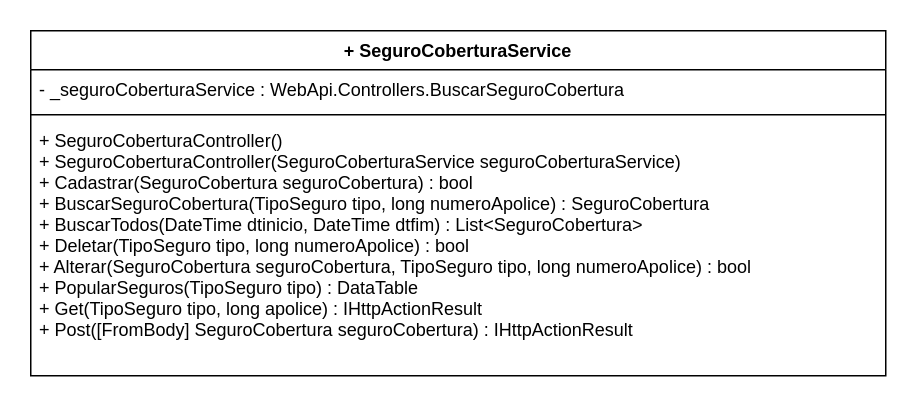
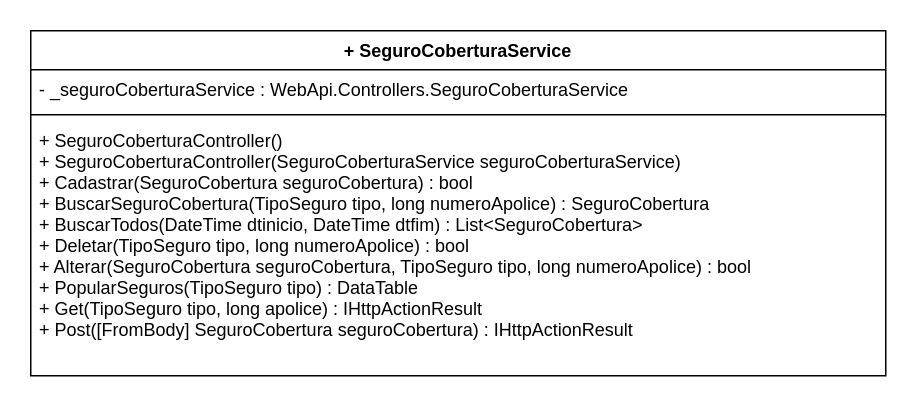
node "- _seguroCoberturaService : WebApi.Controllers.BuscarSeguroCobertura": label "- _seguroCoberturaService : WebApi.Controllers.BuscarSeguroCobertura" -> "- _seguroCoberturaService : WebApi.Controllers.SeguroCoberturaService"
